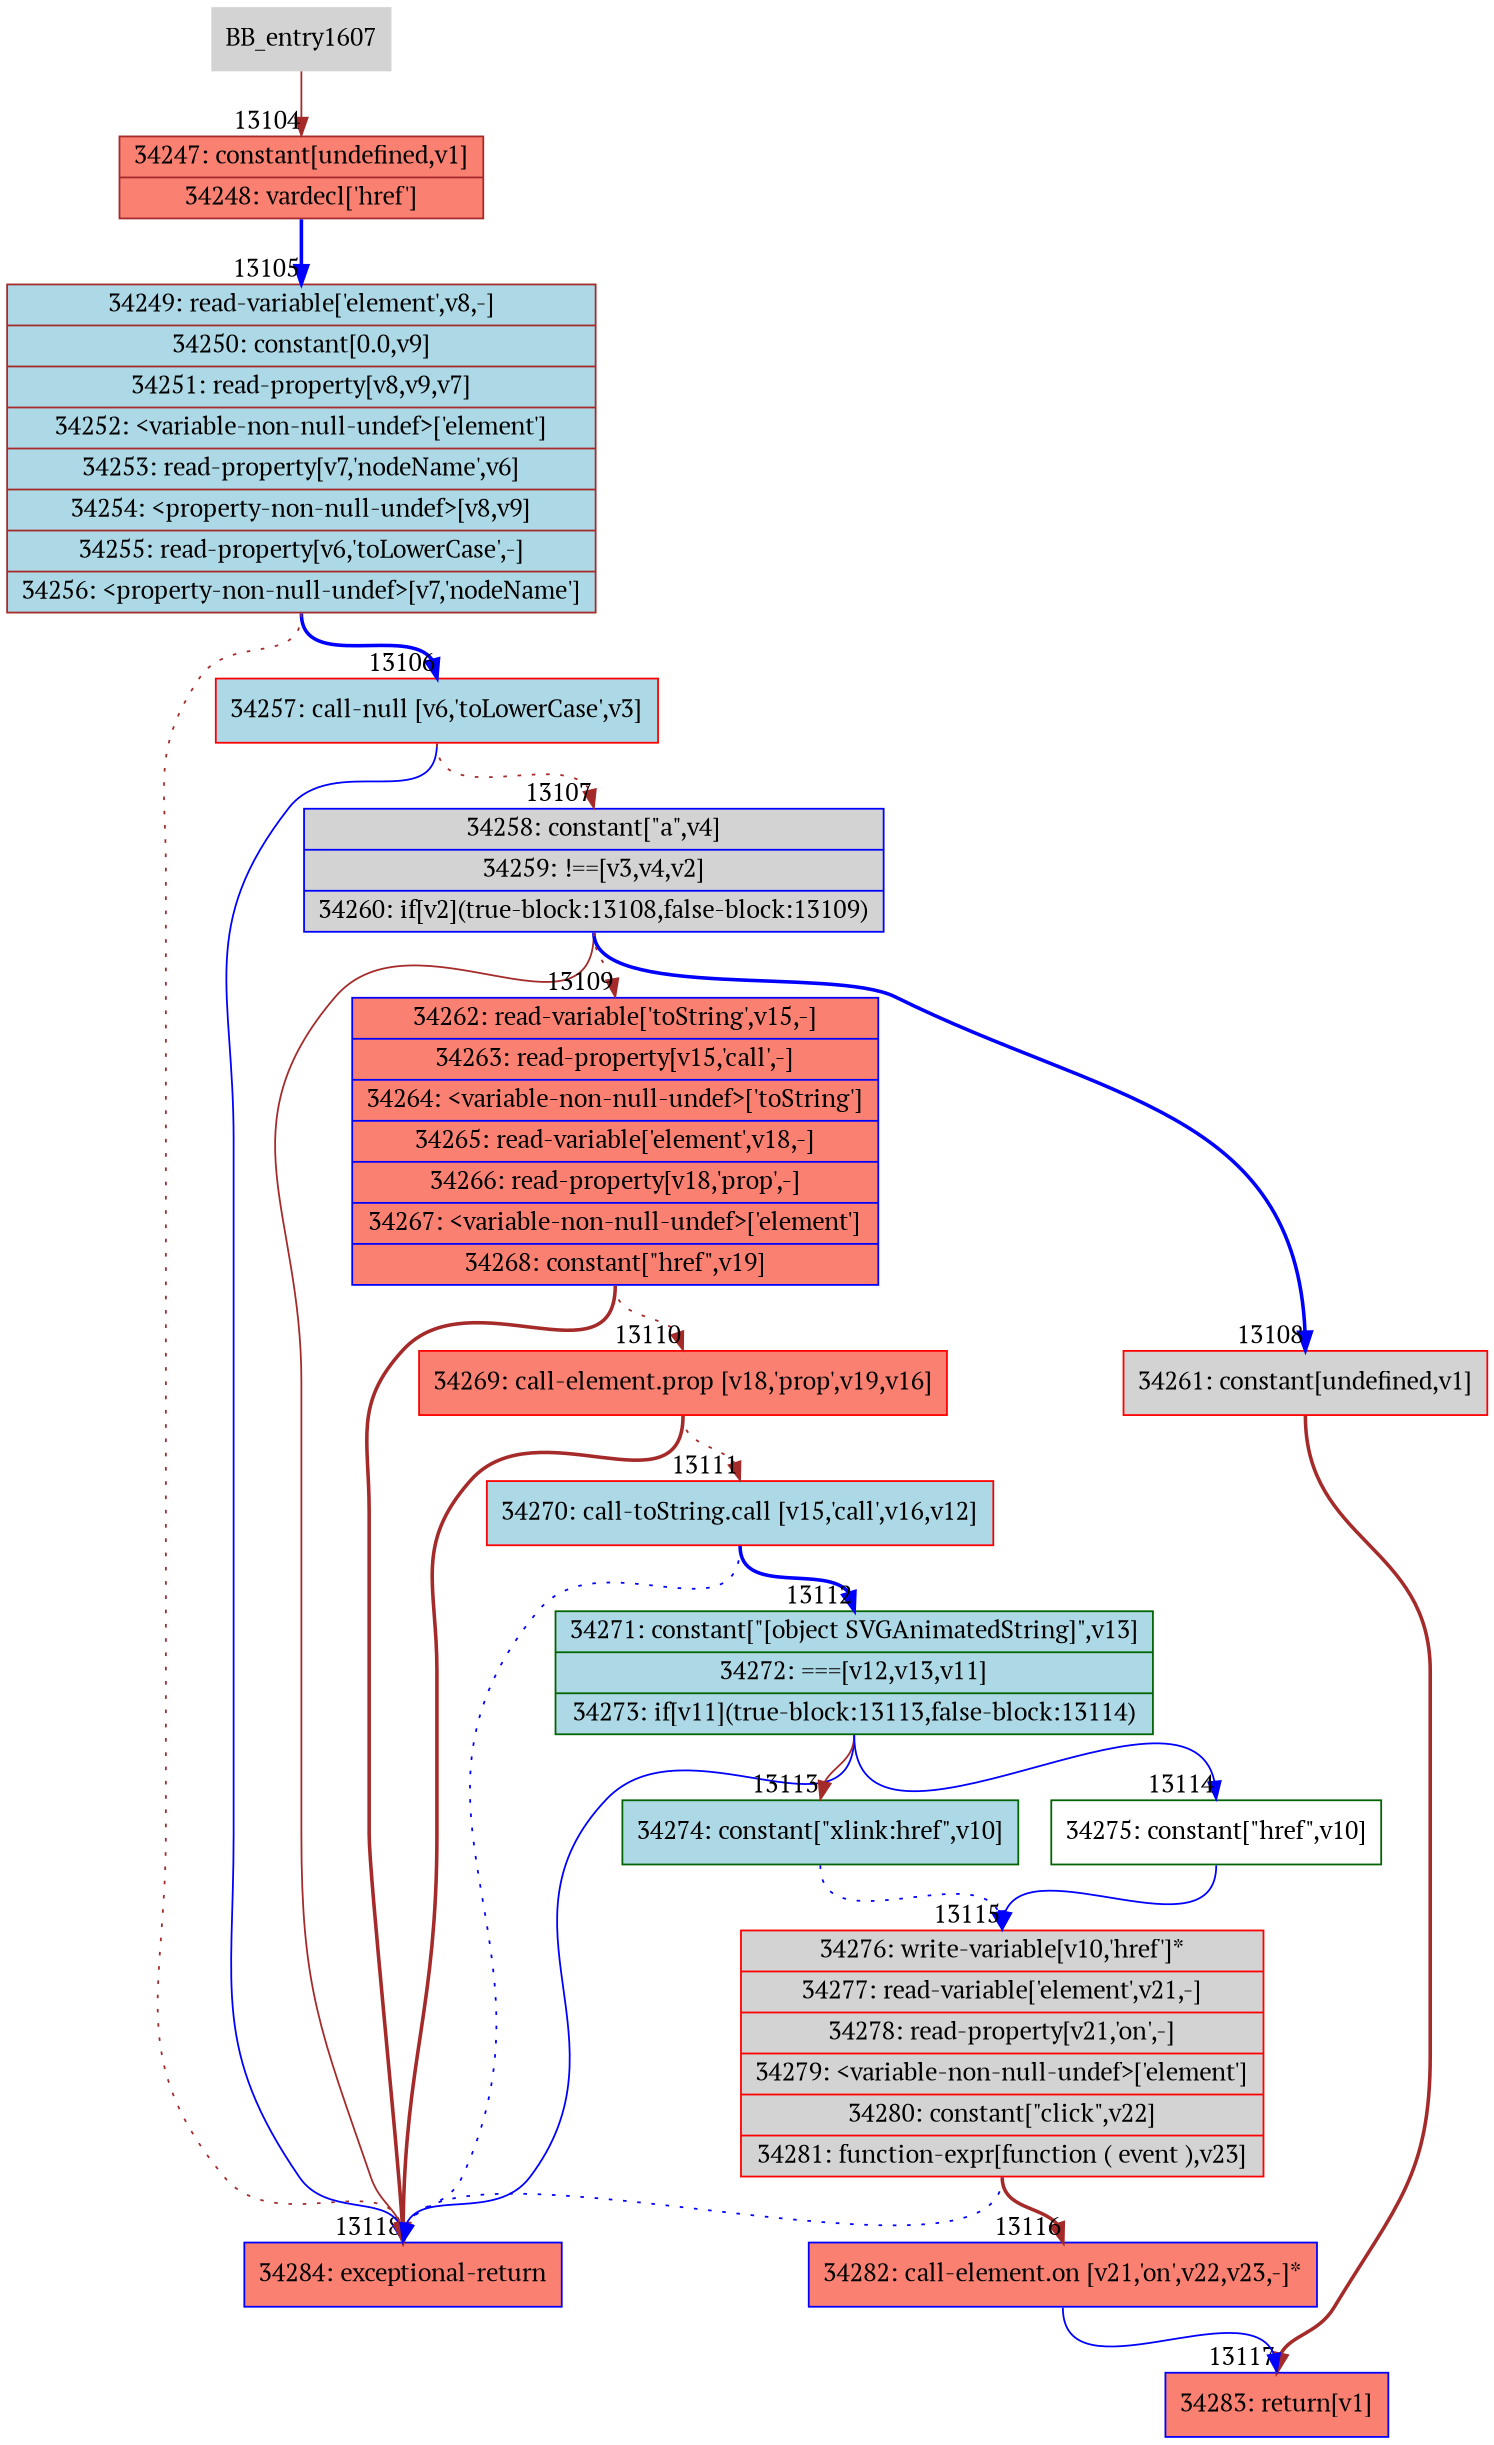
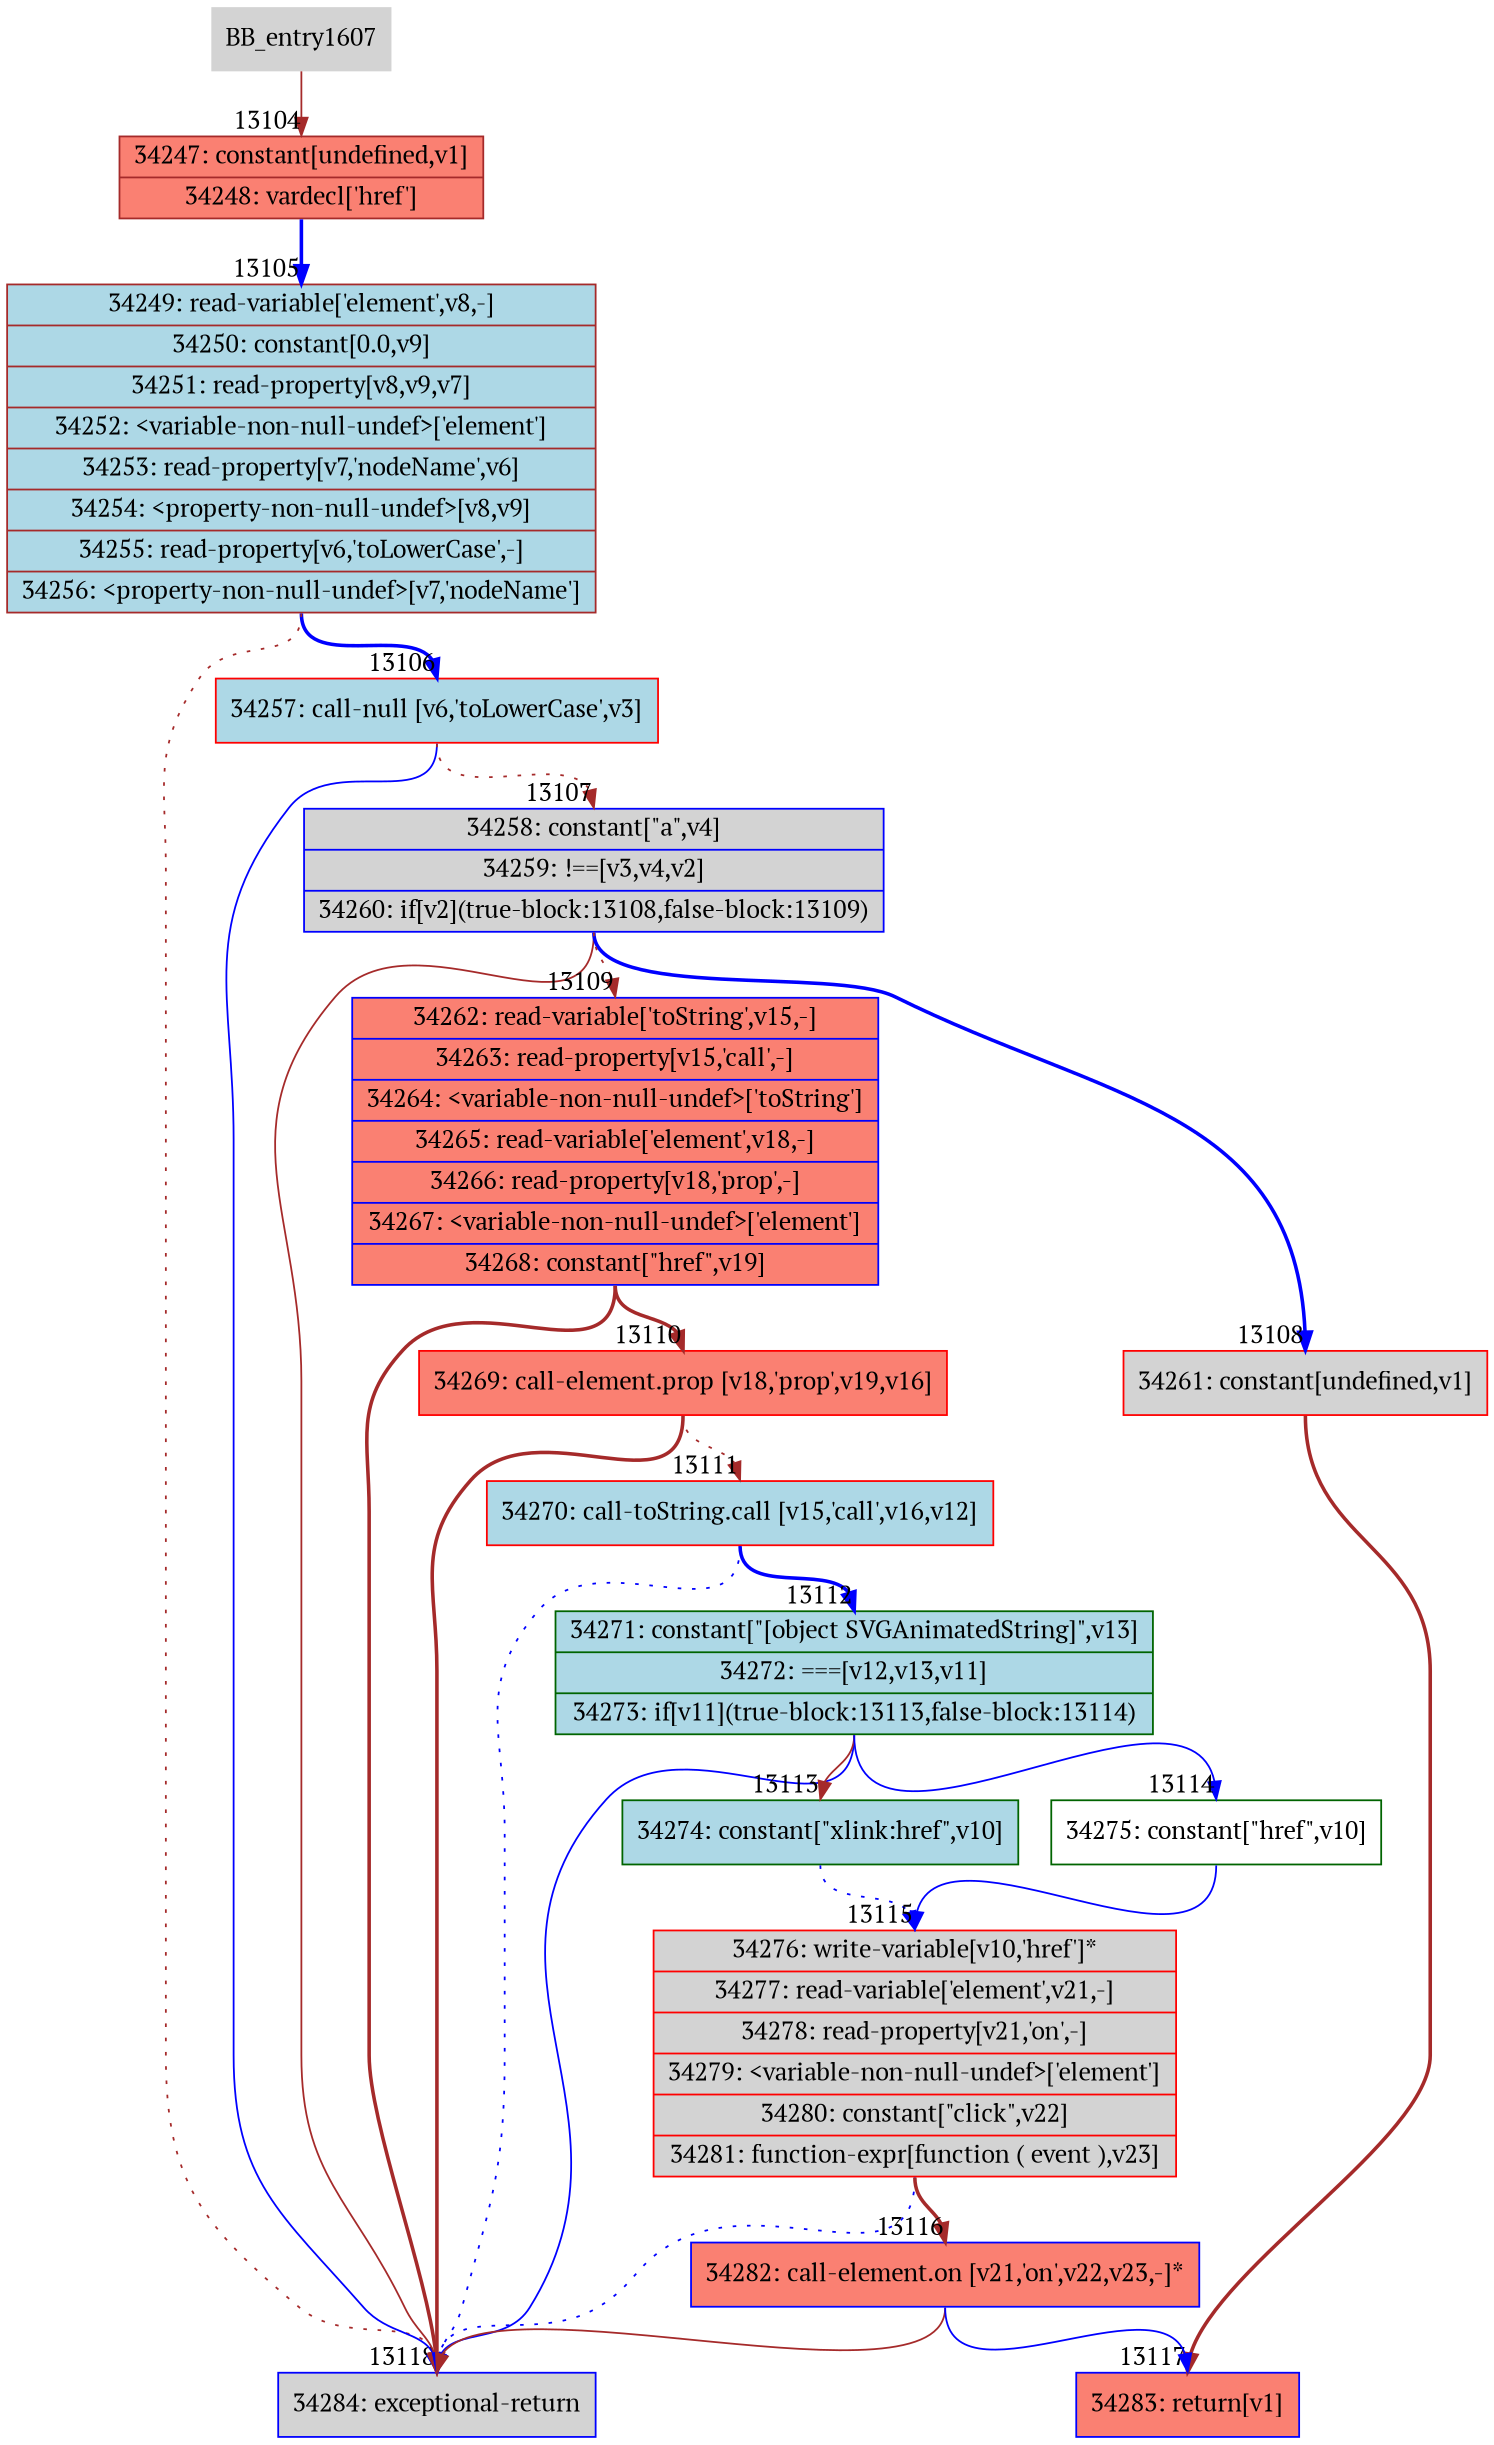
edge "34262: read-variable['toString',v15,-]" -> "34269: call-element.prop [v18,'prop',v19,v16]": style dotted -> bold
node "34284: exceptional-return": fillcolor salmon -> lightgrey
edge "34282: call-element.on [v21,'on',v22,v23,-]*" -> "34284: exceptional-return": added
